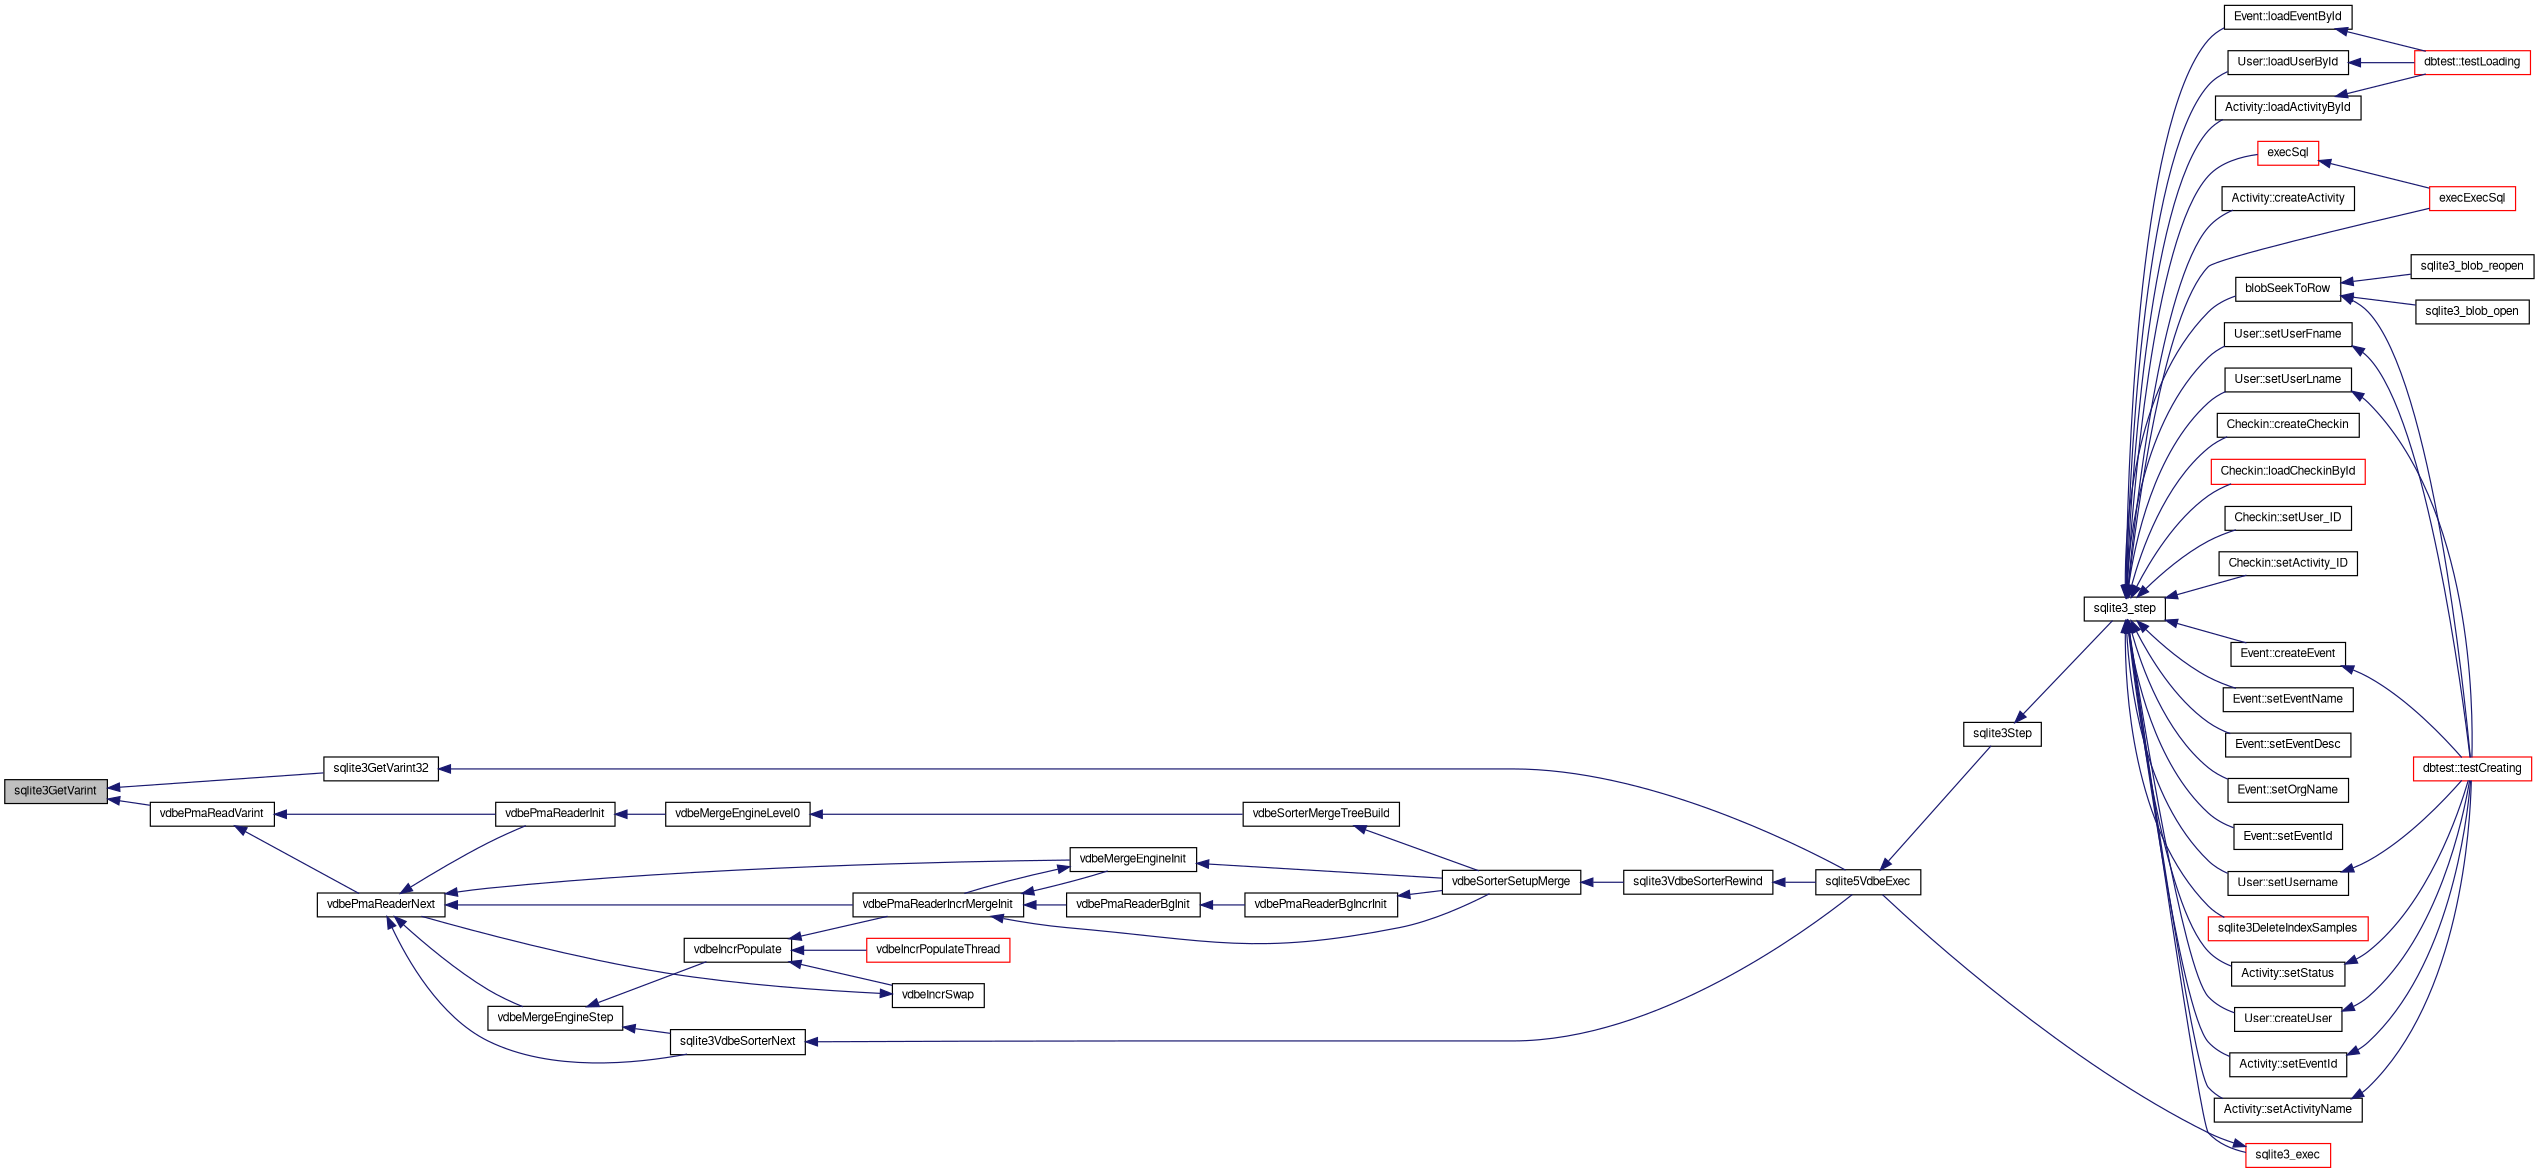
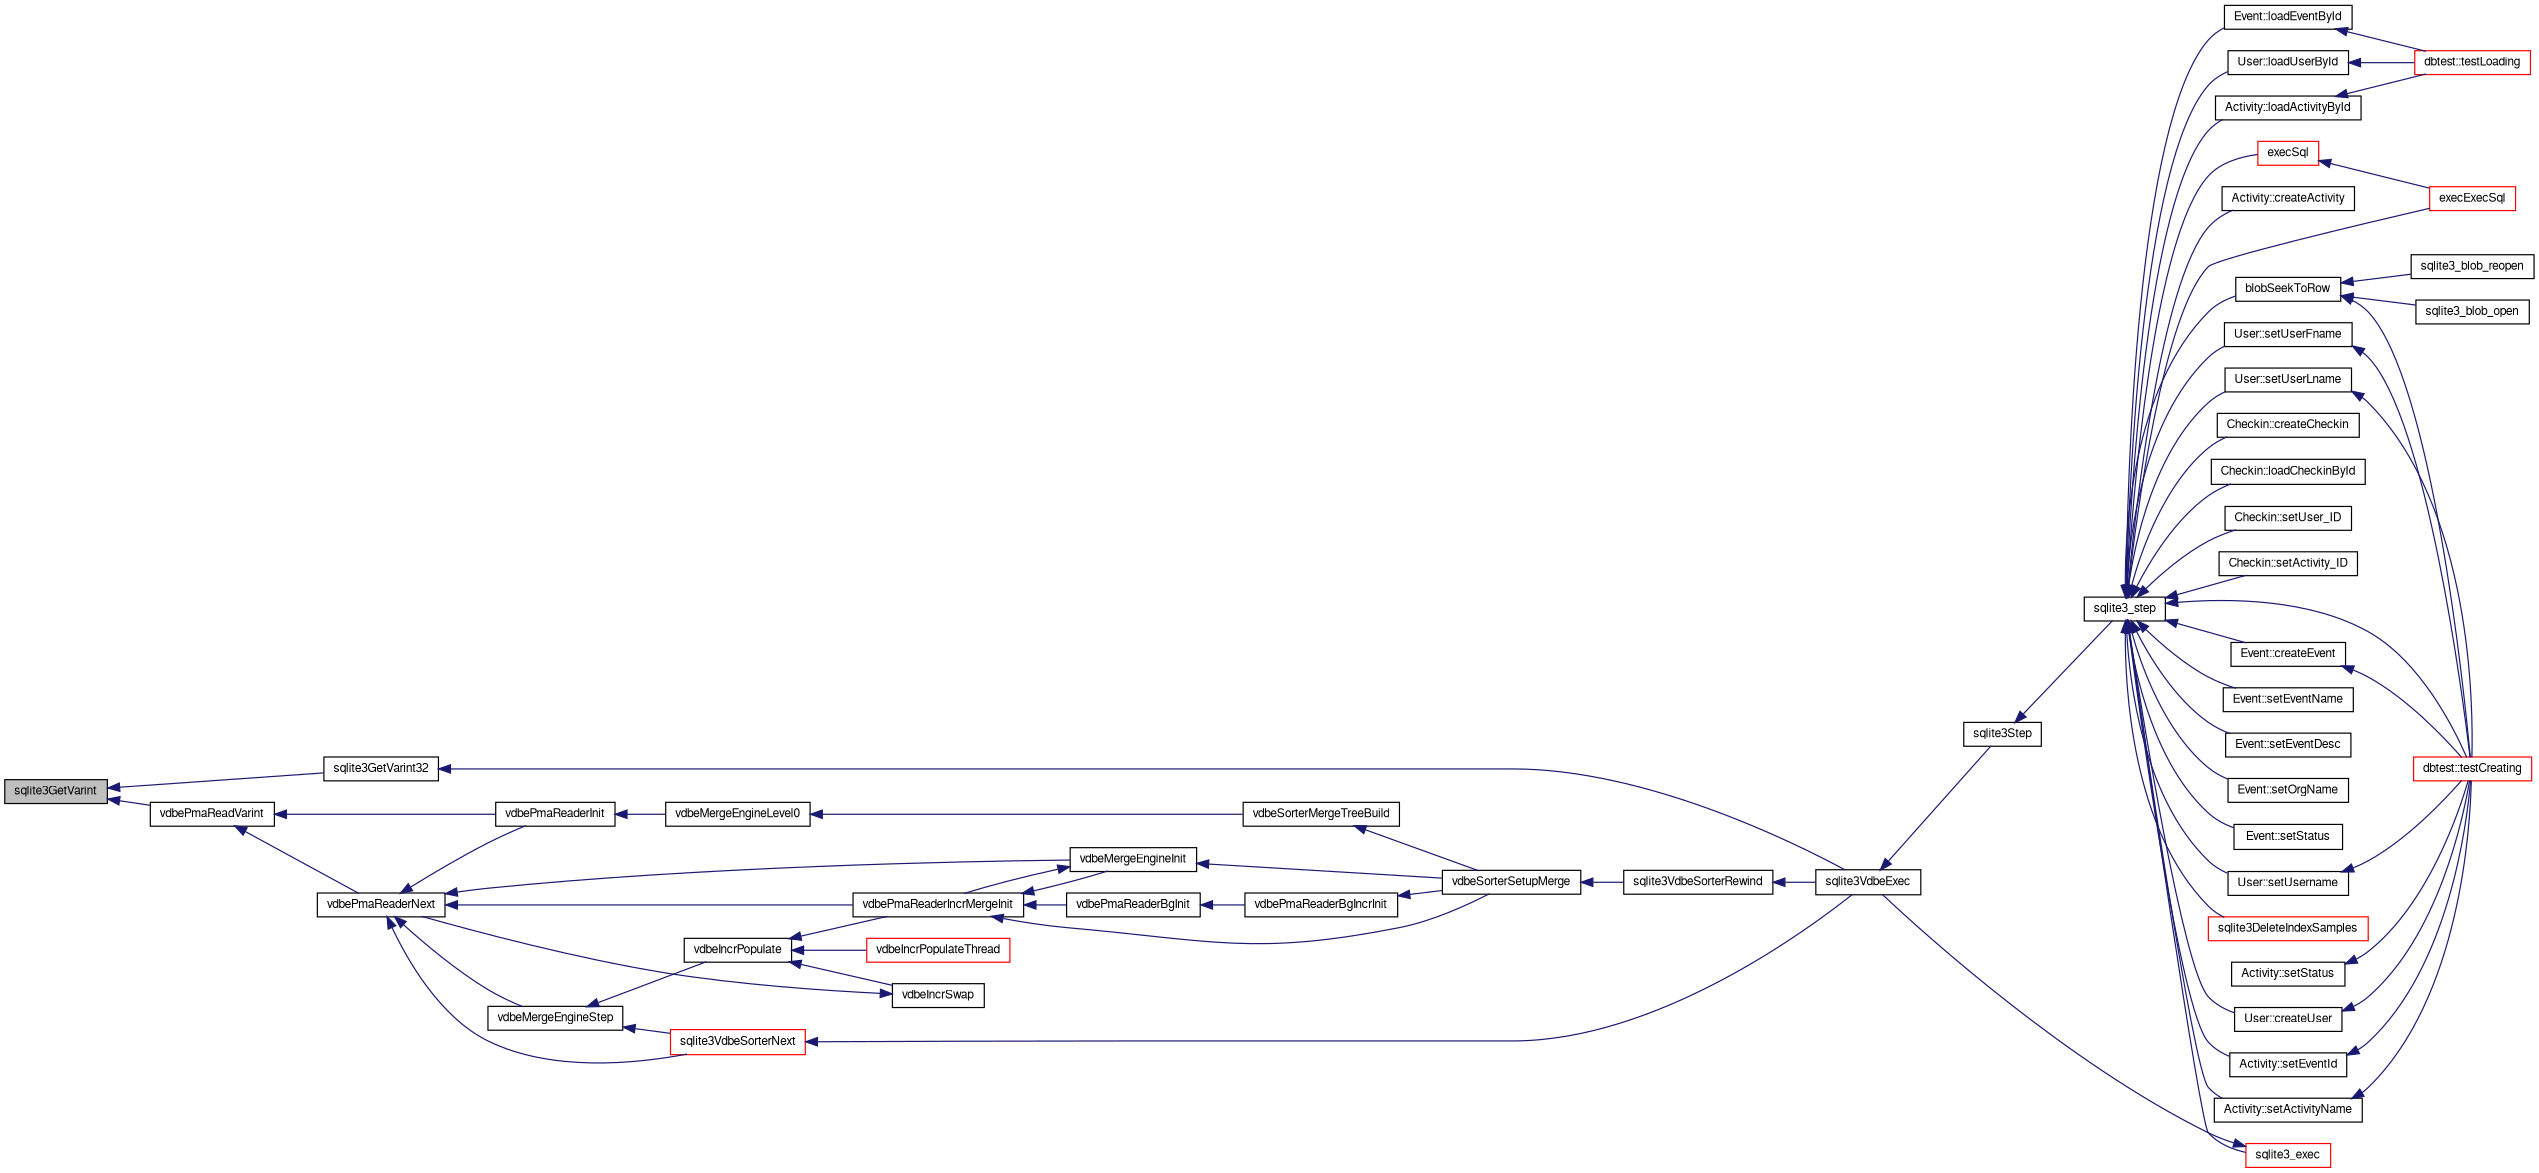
node "Checkin::loadCheckinById": color red -> black
edge "Activity::setStatus" -> "sqlite3_step": now "dbtest::testCreating" -> "sqlite3_step"
node "Event::setEventId": label "Event::setEventId" -> "Event::setStatus"
node "sqlite5VdbeExec": label "sqlite5VdbeExec" -> "sqlite3VdbeExec"
node "sqlite3VdbeSorterNext": color black -> red
